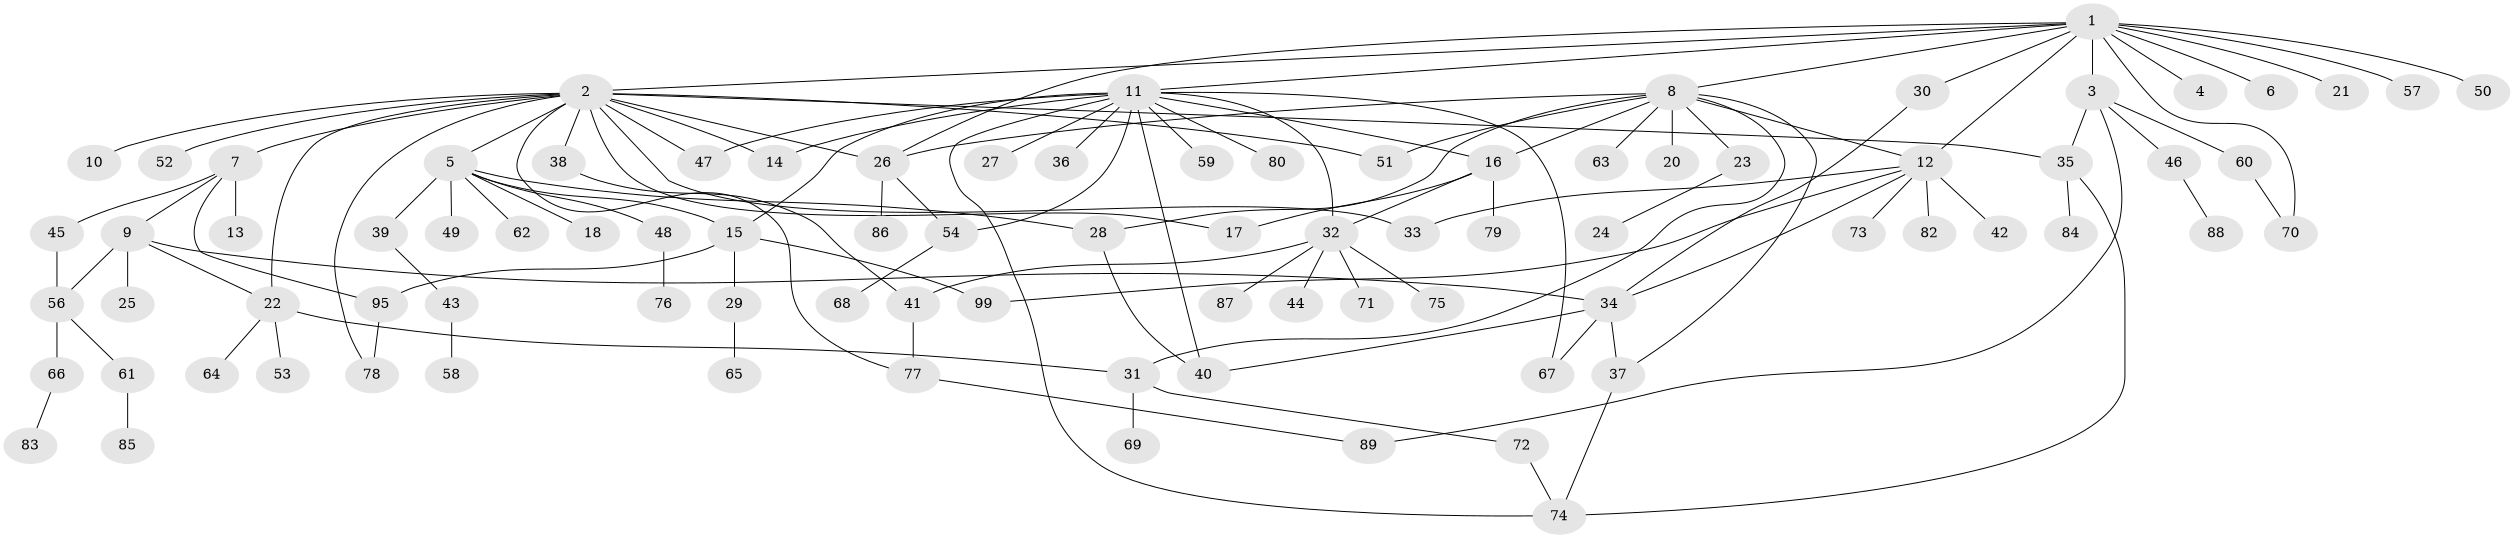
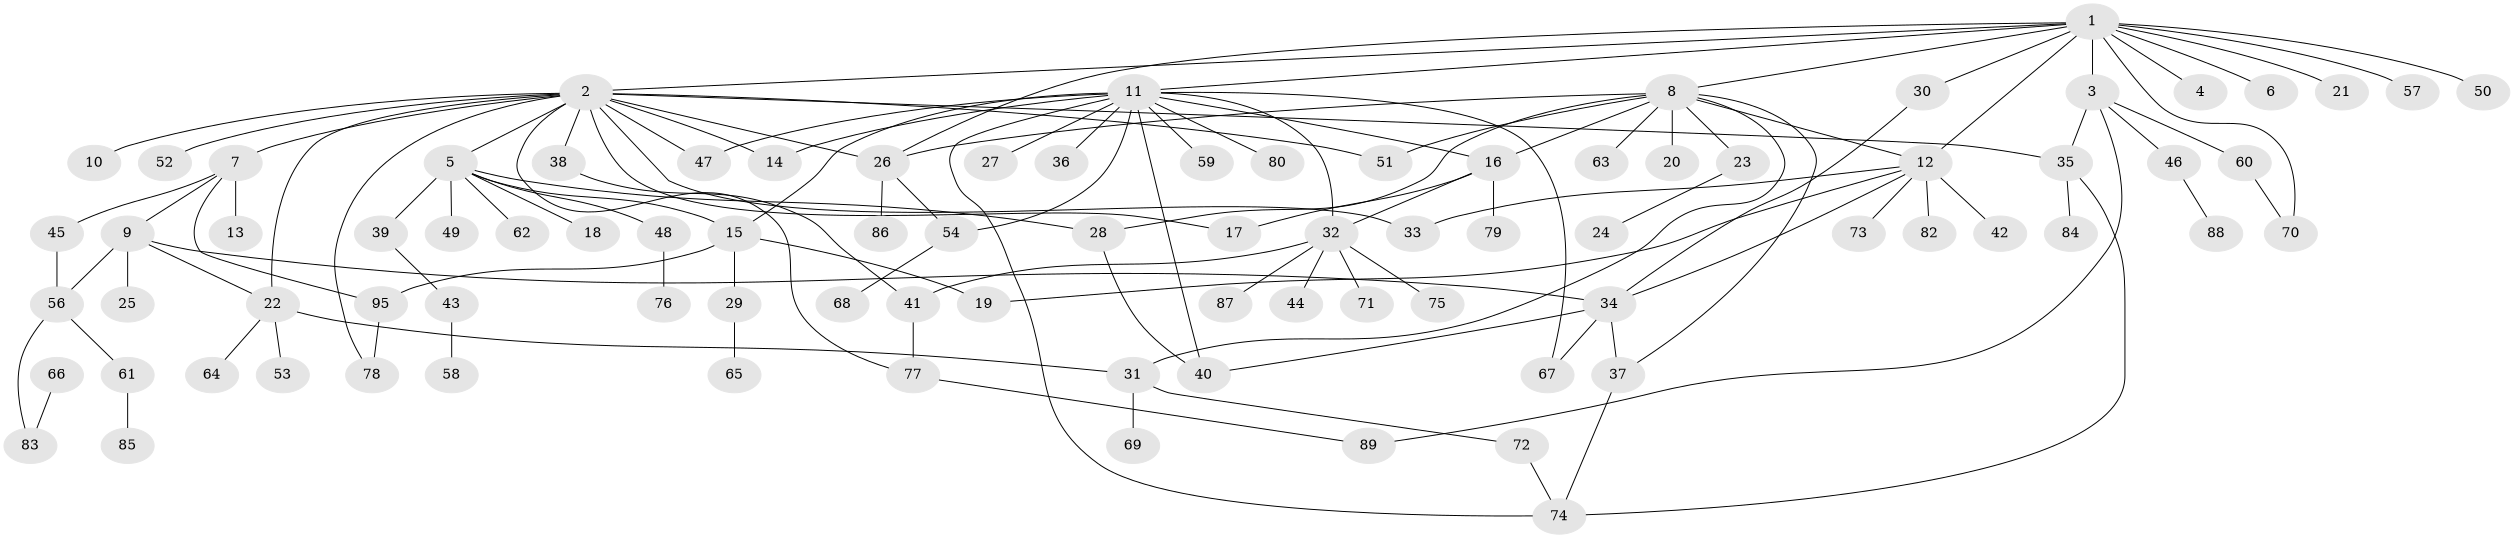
node "99": label "99" -> "19"
edge "56" -- "66": now "56" -- "83"
